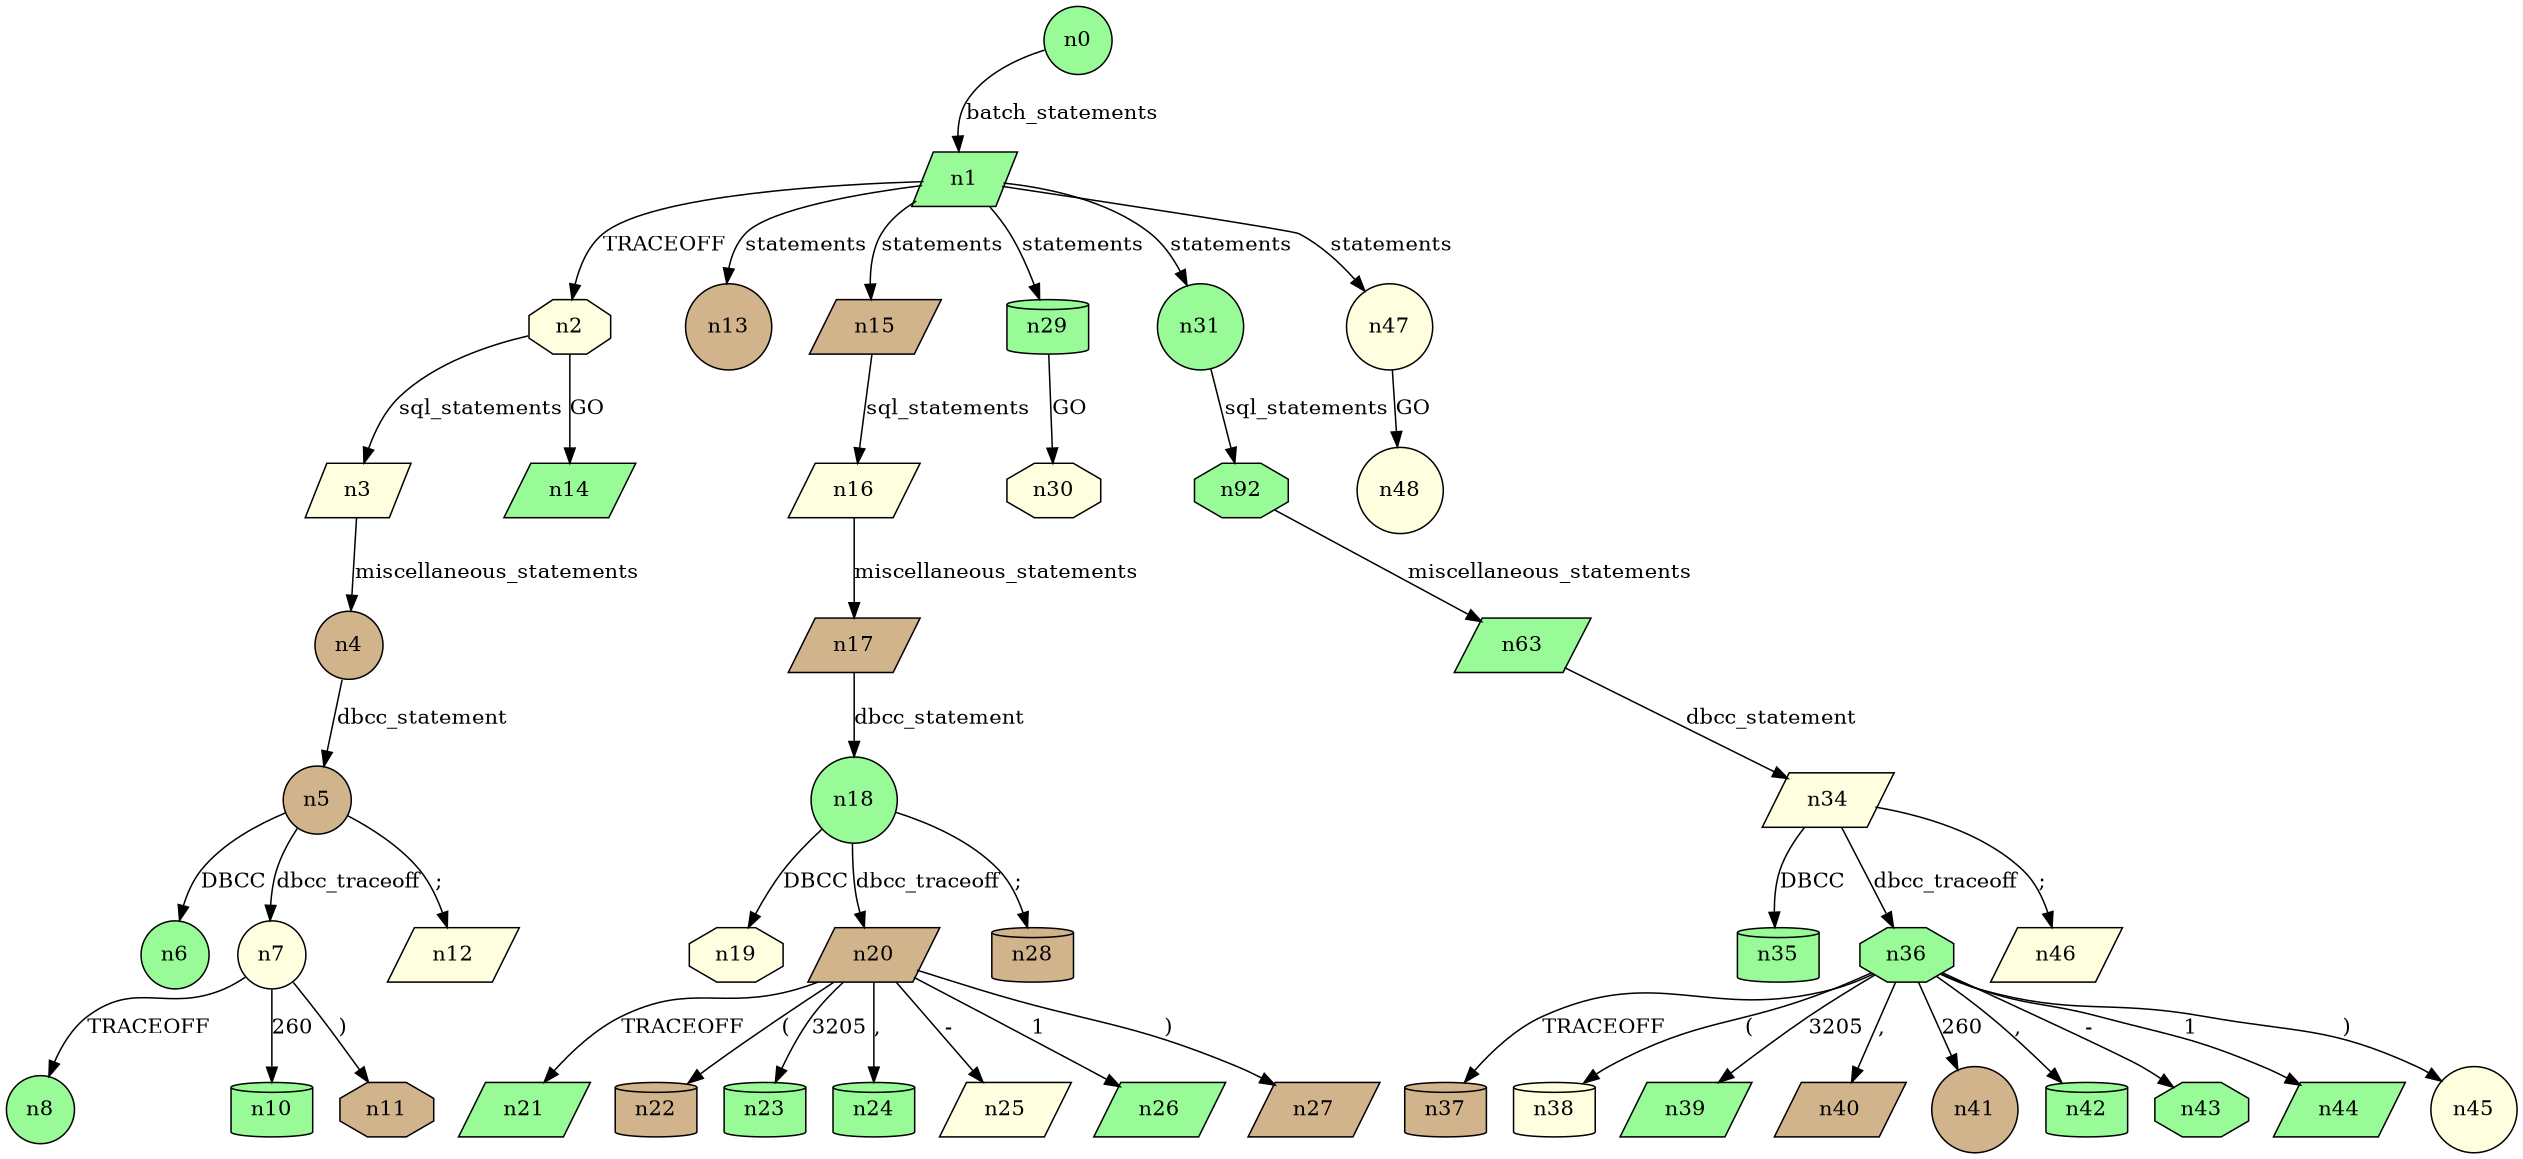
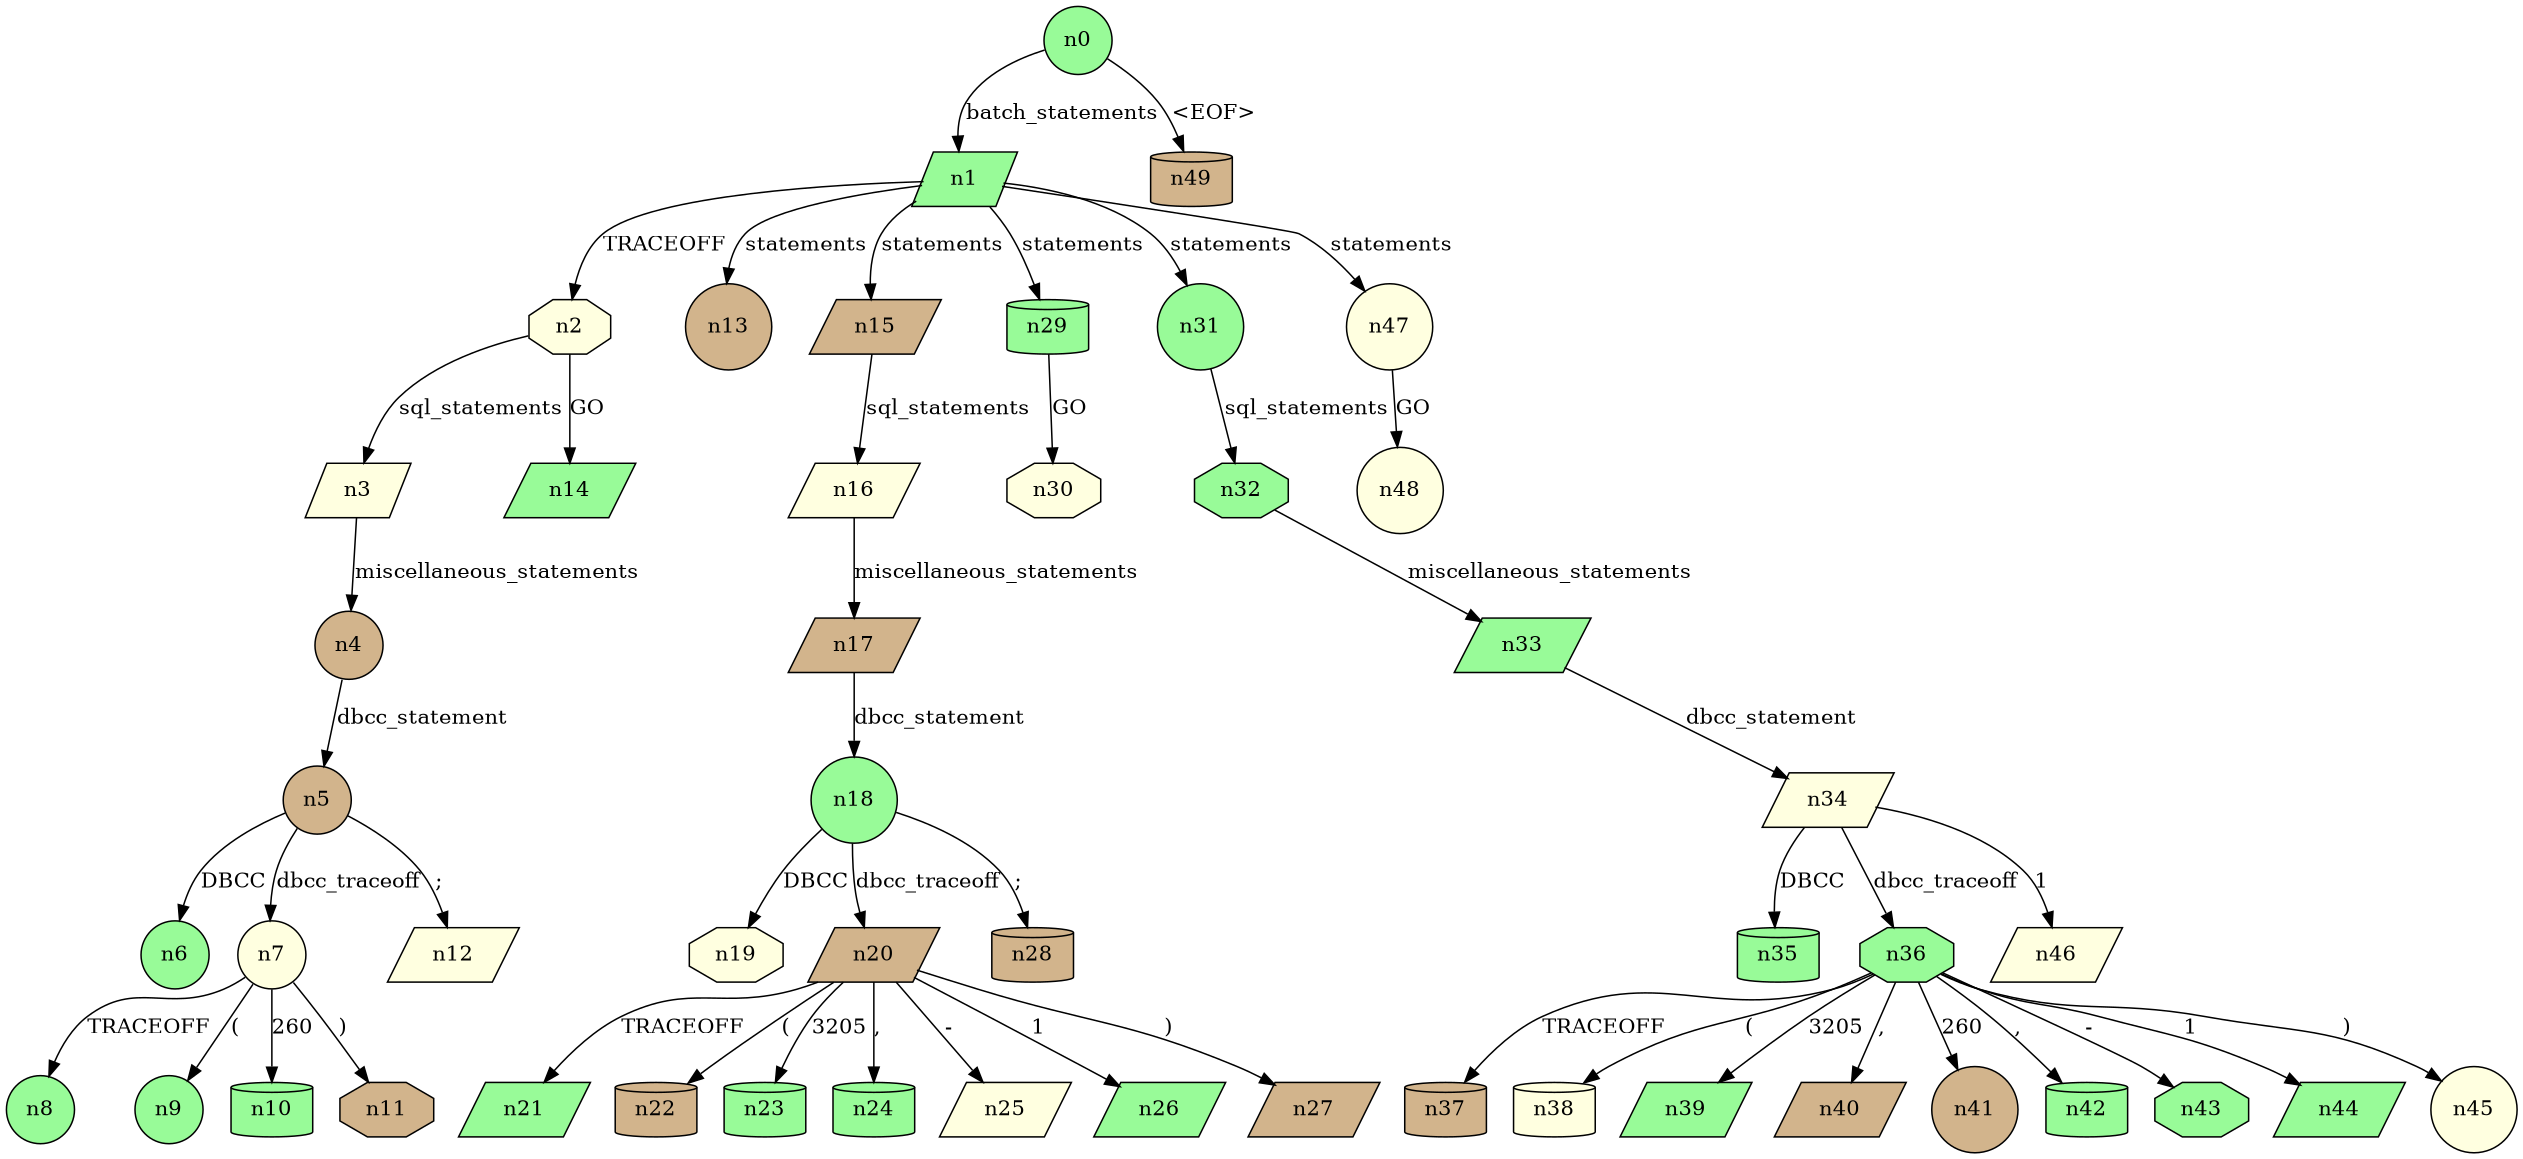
node "n49": added
node "n92": label "n92" -> "n32"
node "n63": label "n63" -> "n33"
edge "n34" -> "n46": label ";" -> "1"
node "n9": added
